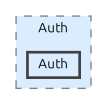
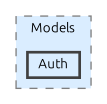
cluster "Auth": label "Auth" -> "Models"
